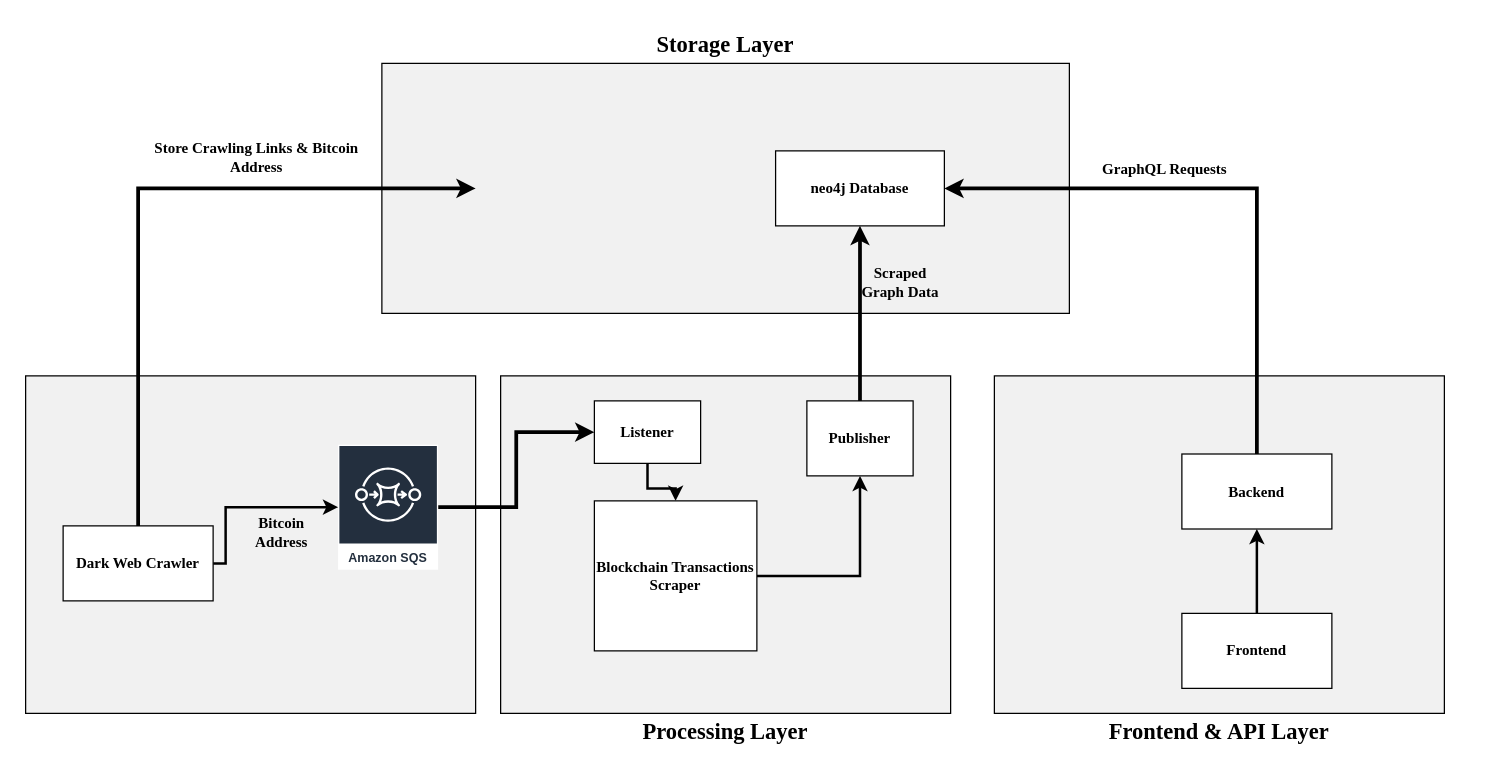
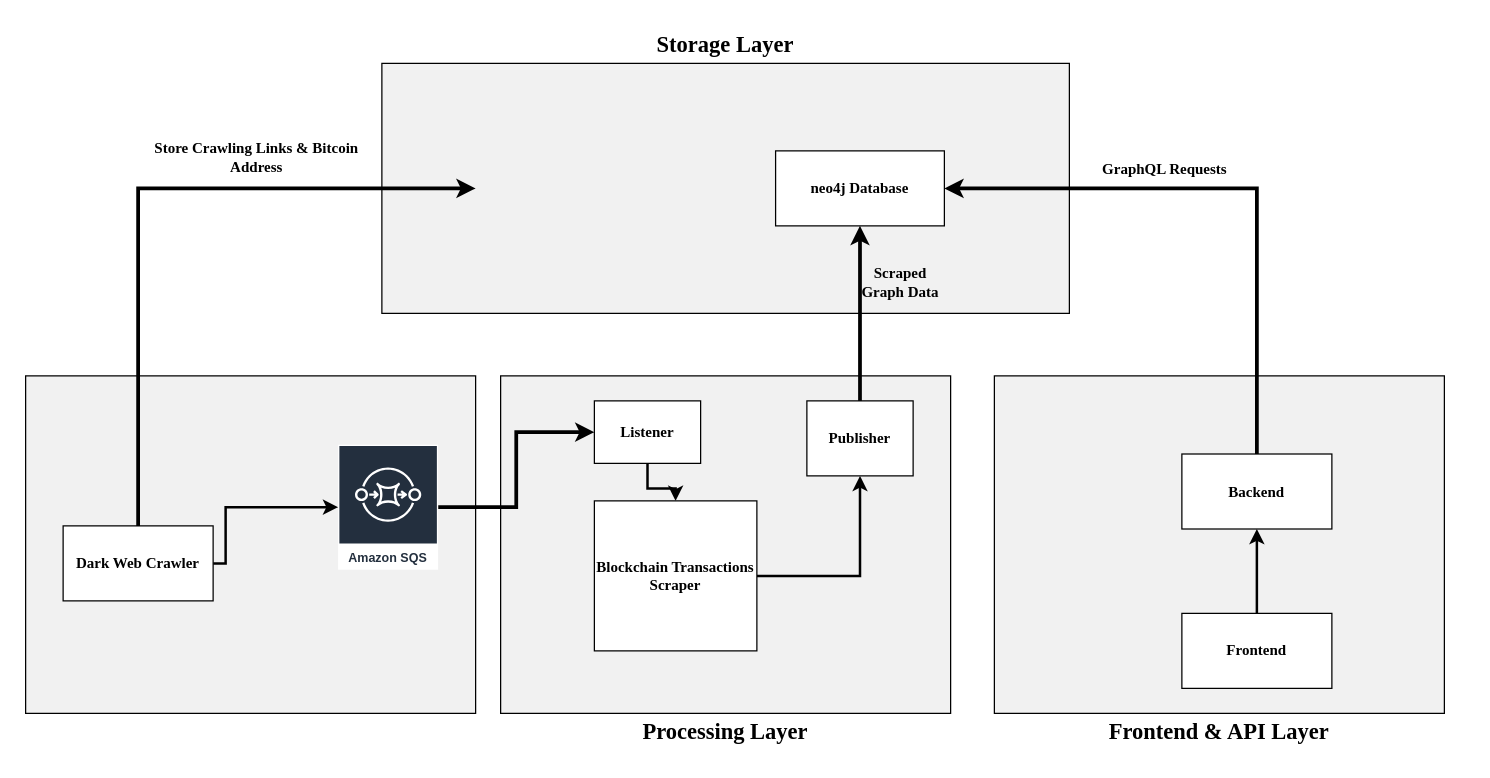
node "Bitcoin Address": removed
